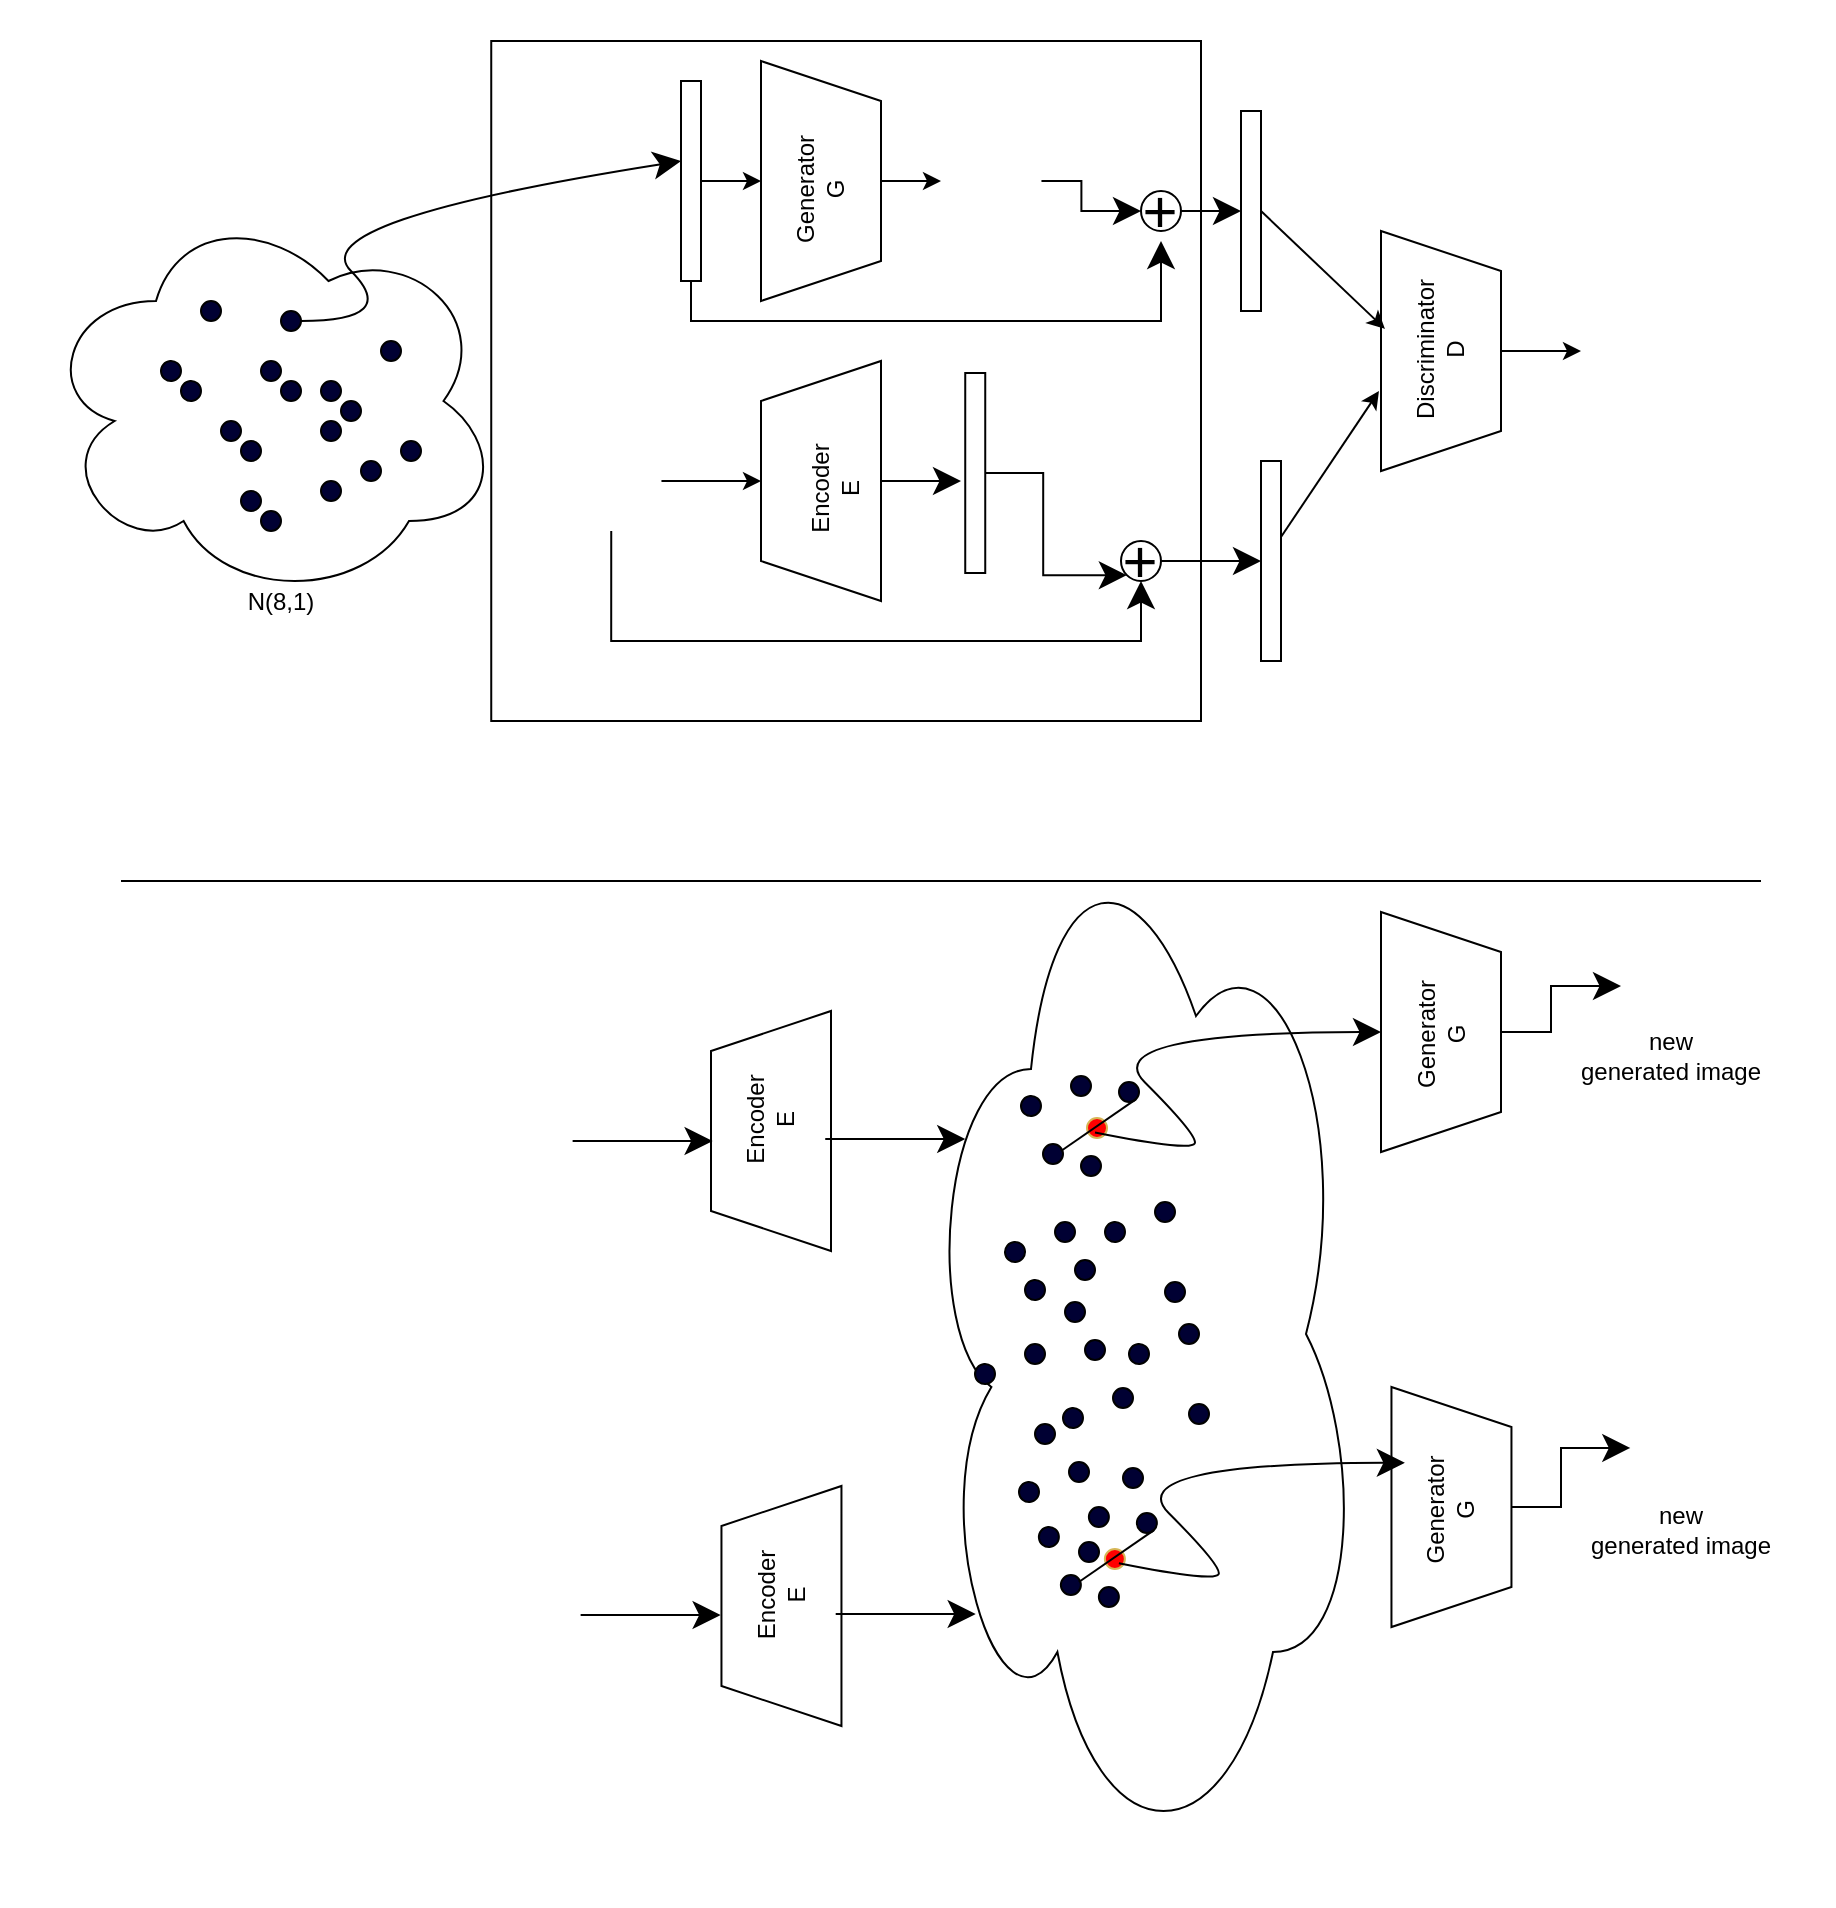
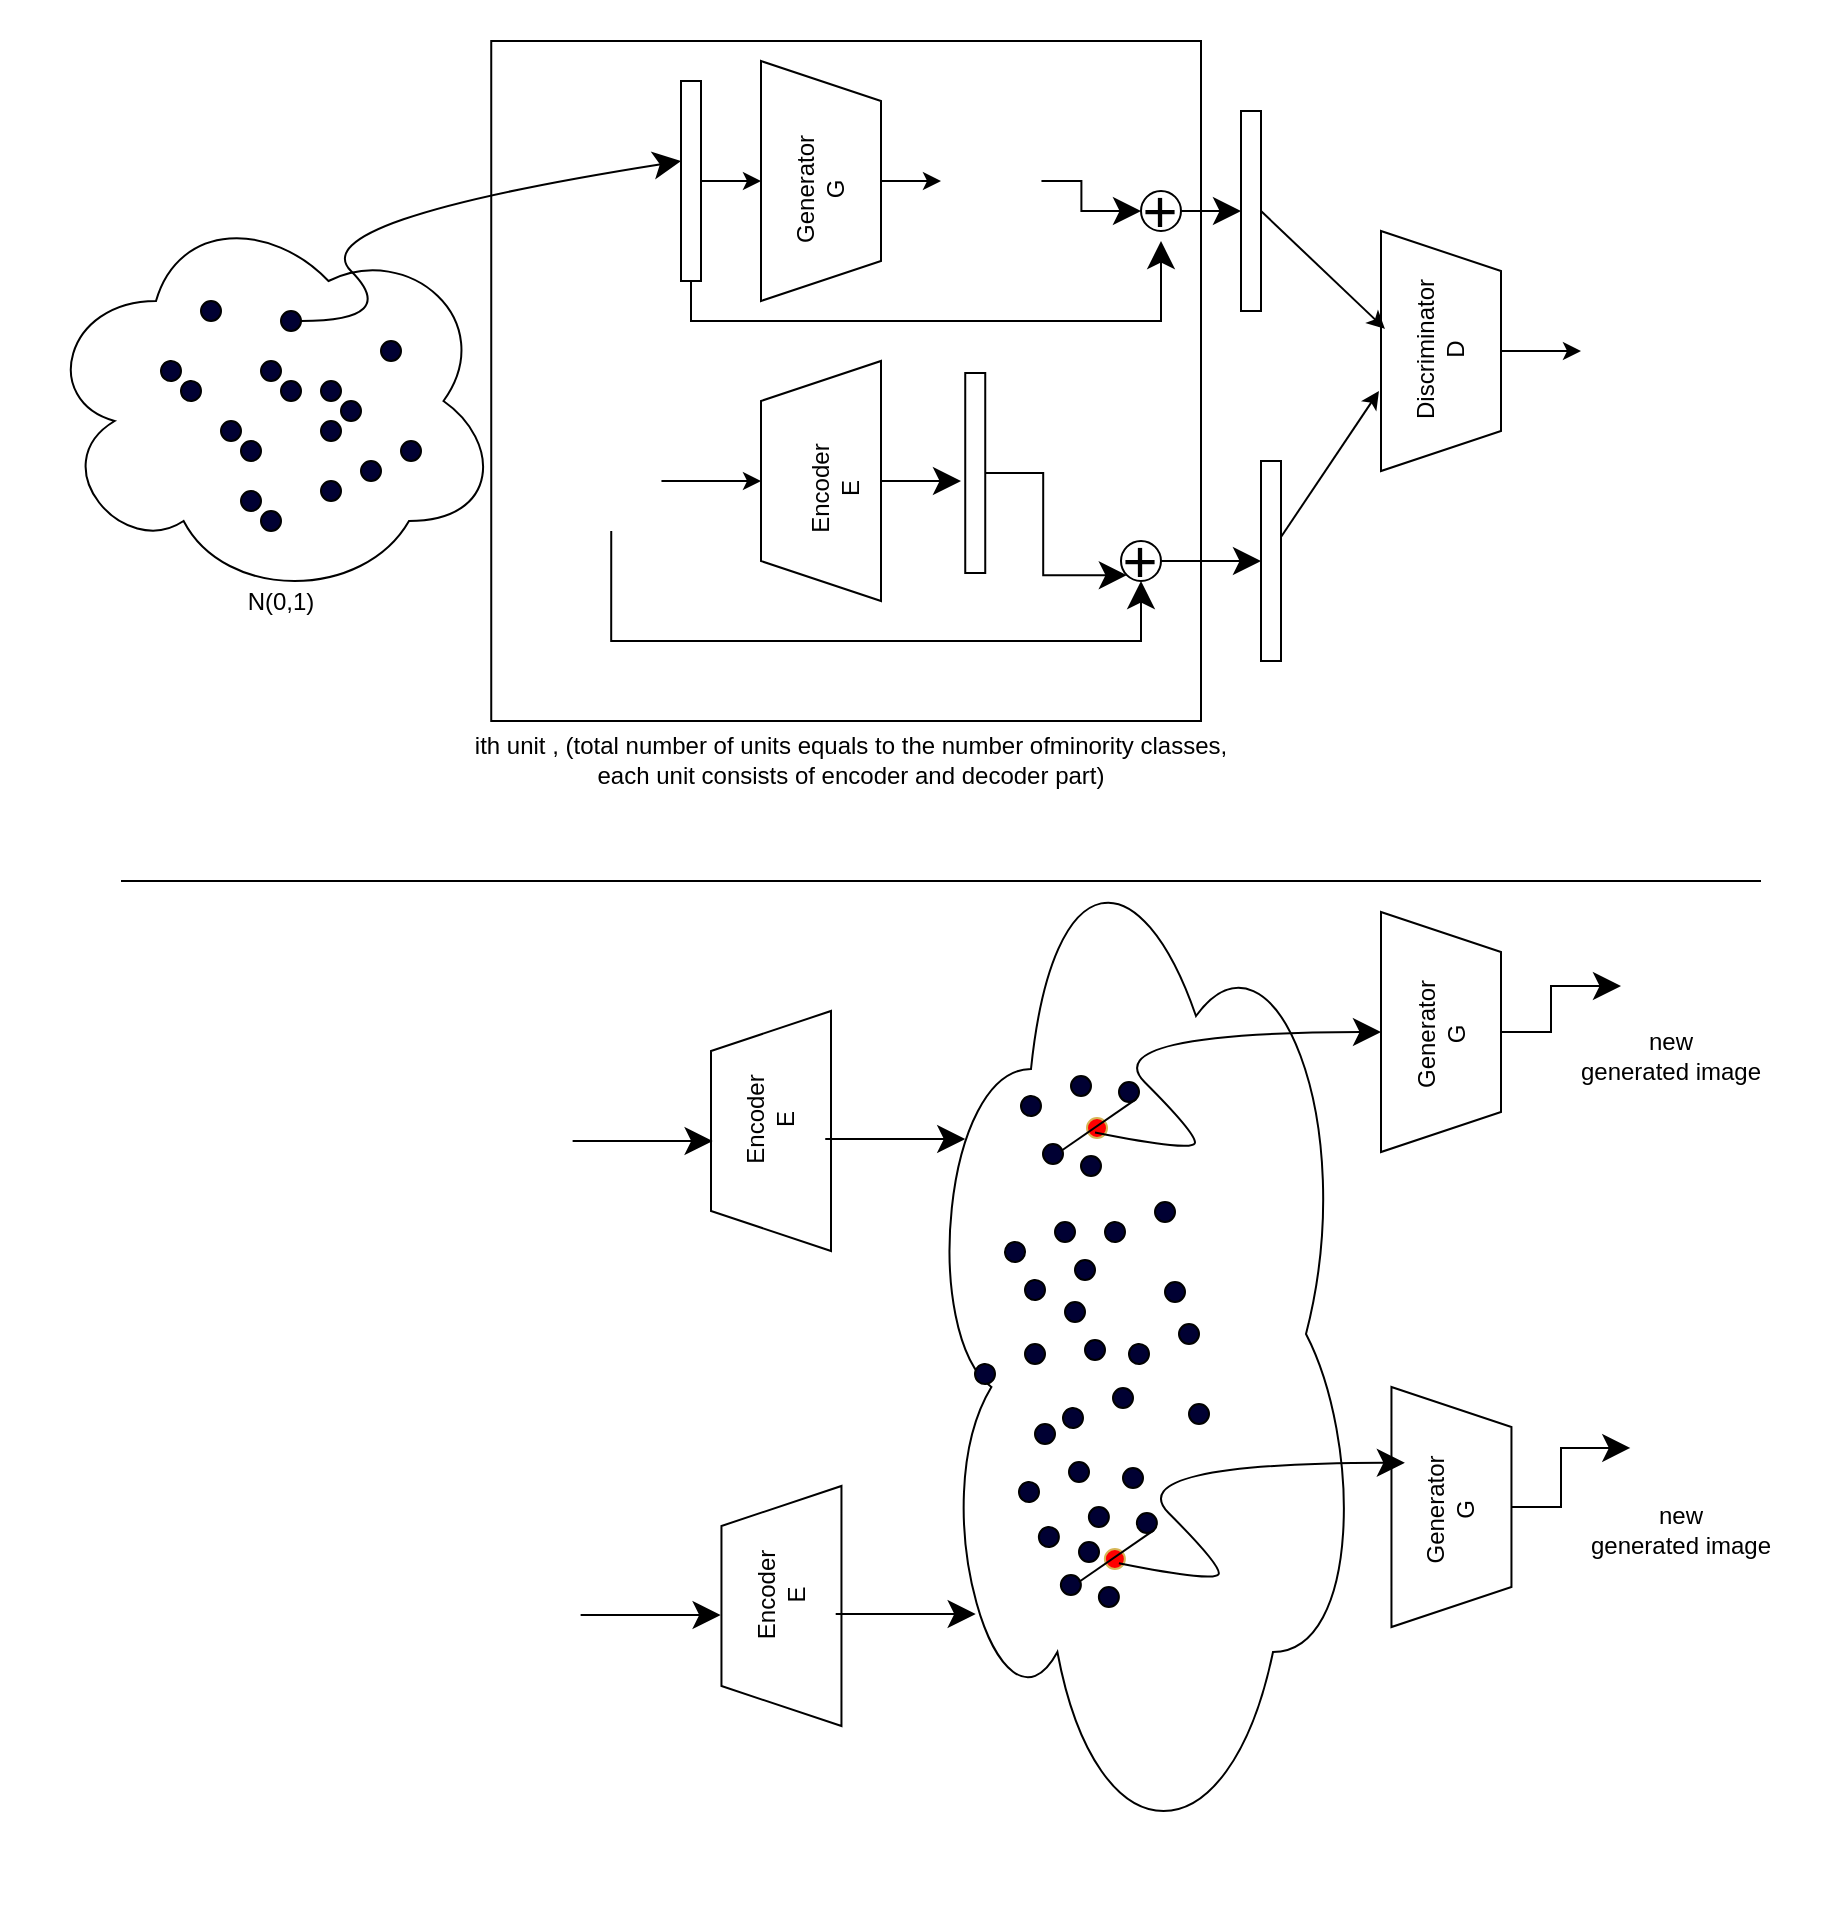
node "N(8,1)": label "N(8,1)" -> "N(0,1)"
node "ith unit , (total number of units equals to the number ofminority classes, each unit consists of encoder and decoder part)": added
